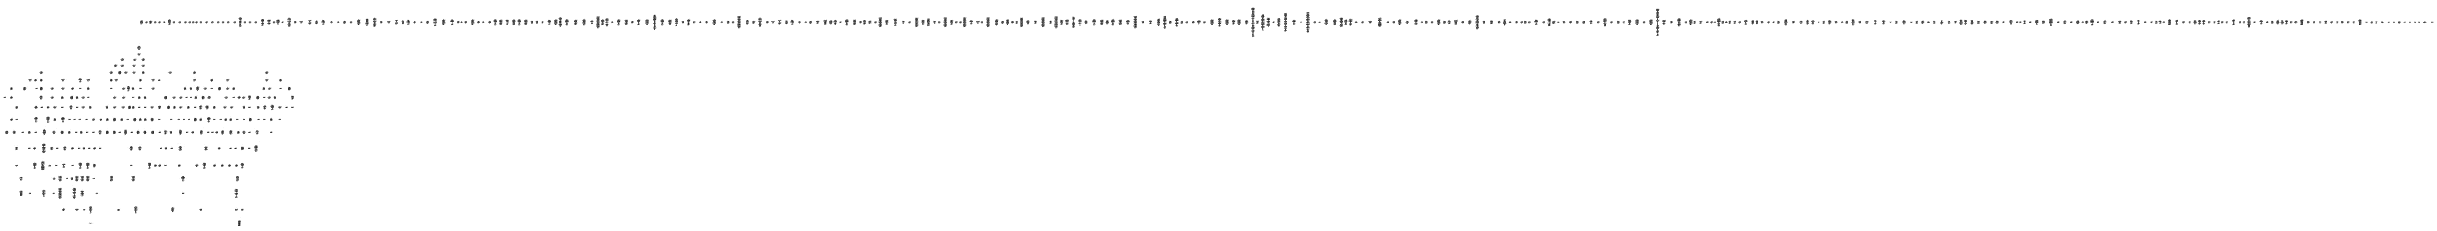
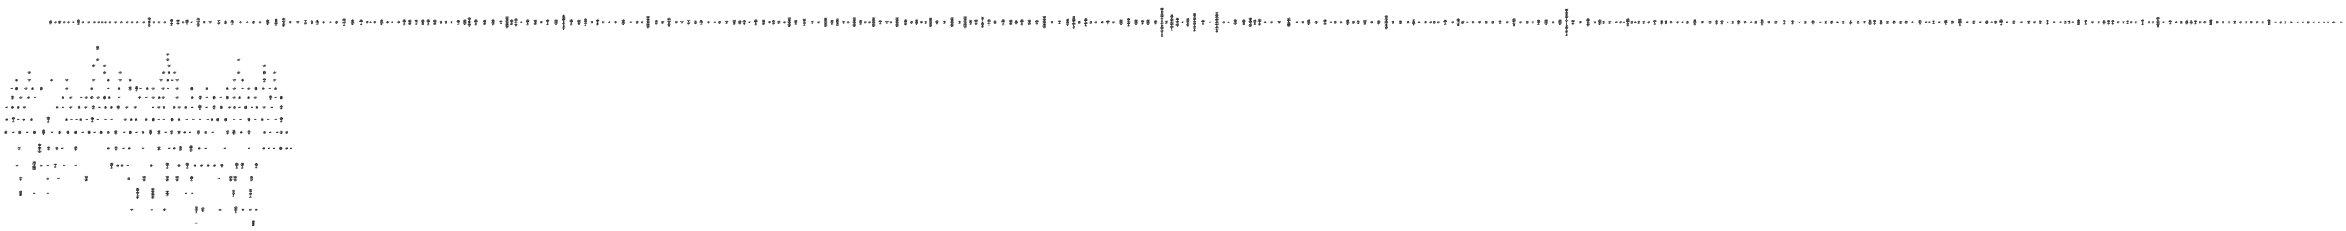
node "# 0x396 PUSHX Data REVERT": removed
